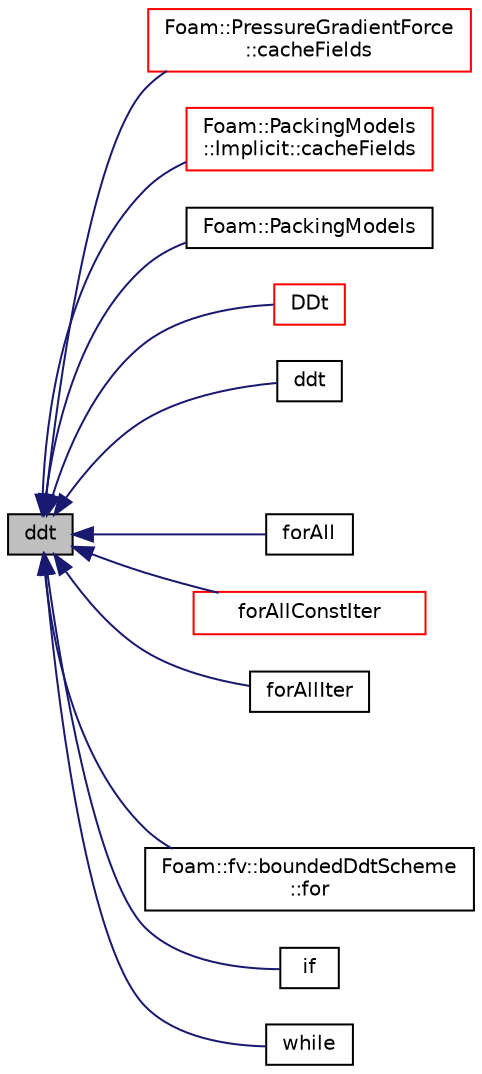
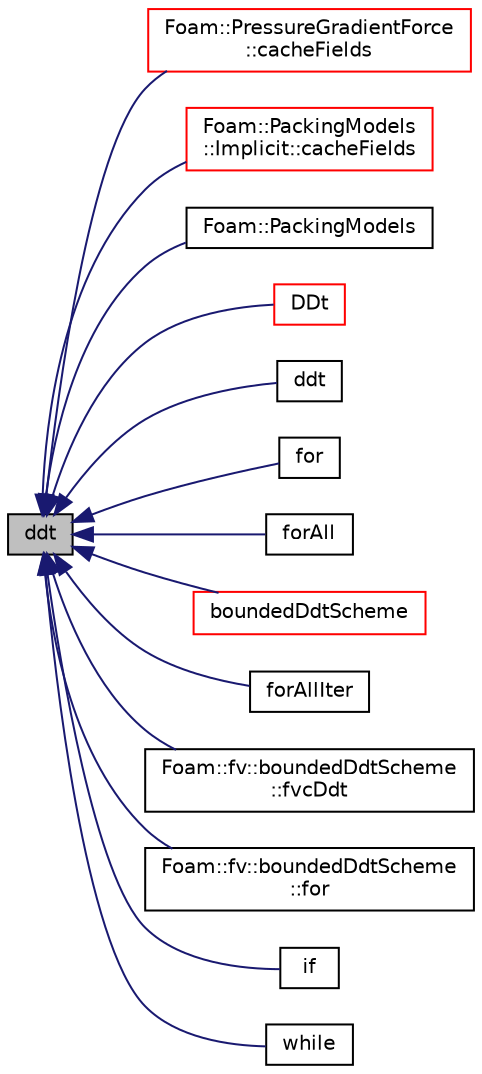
node "for": added
node "forAllConstIter": label "forAllConstIter" -> "boundedDdtScheme"
node "Foam::fv::boundedDdtScheme ::fvcDdt": added
